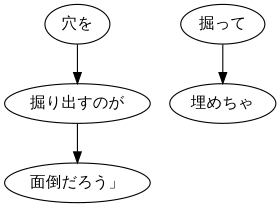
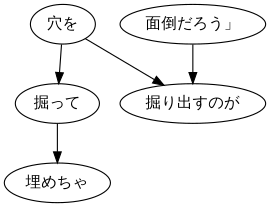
edge "穴を" -> "掘って": added
edge "掘り出すのが" -> "面倒だろう」": reversed
